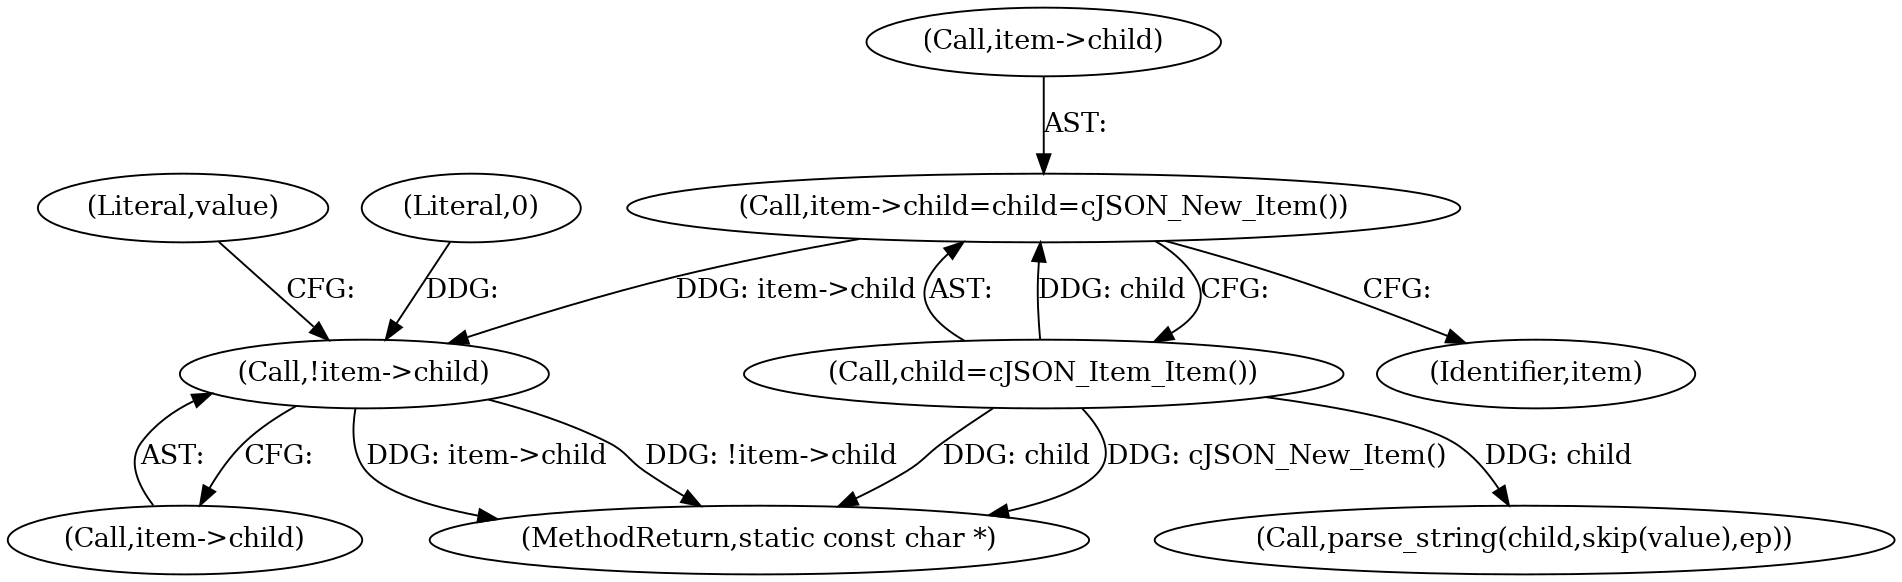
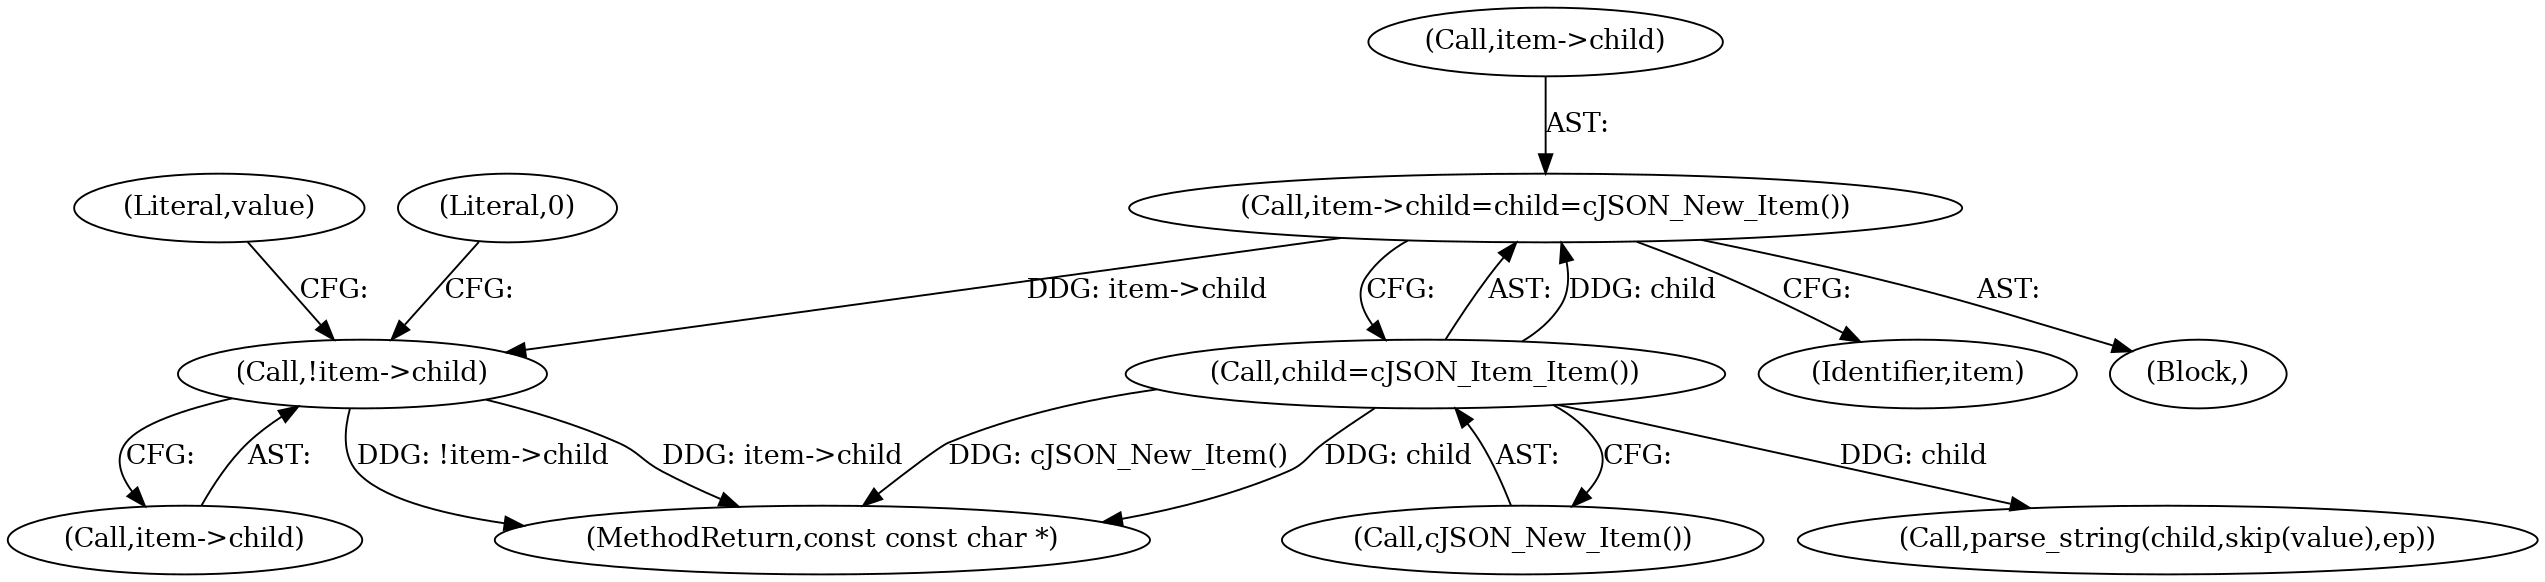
edge "(Literal,0)" -> "(Call,!item->child)": label "DDG: " -> "CFG: "
node "(Block,)": added
node "(MethodReturn,static const char *)": label "(MethodReturn,static const char *)" -> "(MethodReturn,const const char *)"
node "(Call,cJSON_New_Item())": added
